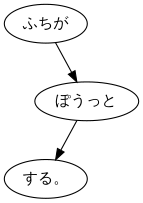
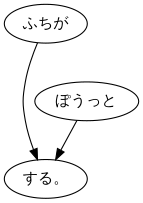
edge "ふちが" -> "ぽうっと": now "ふちが" -> "する。"
